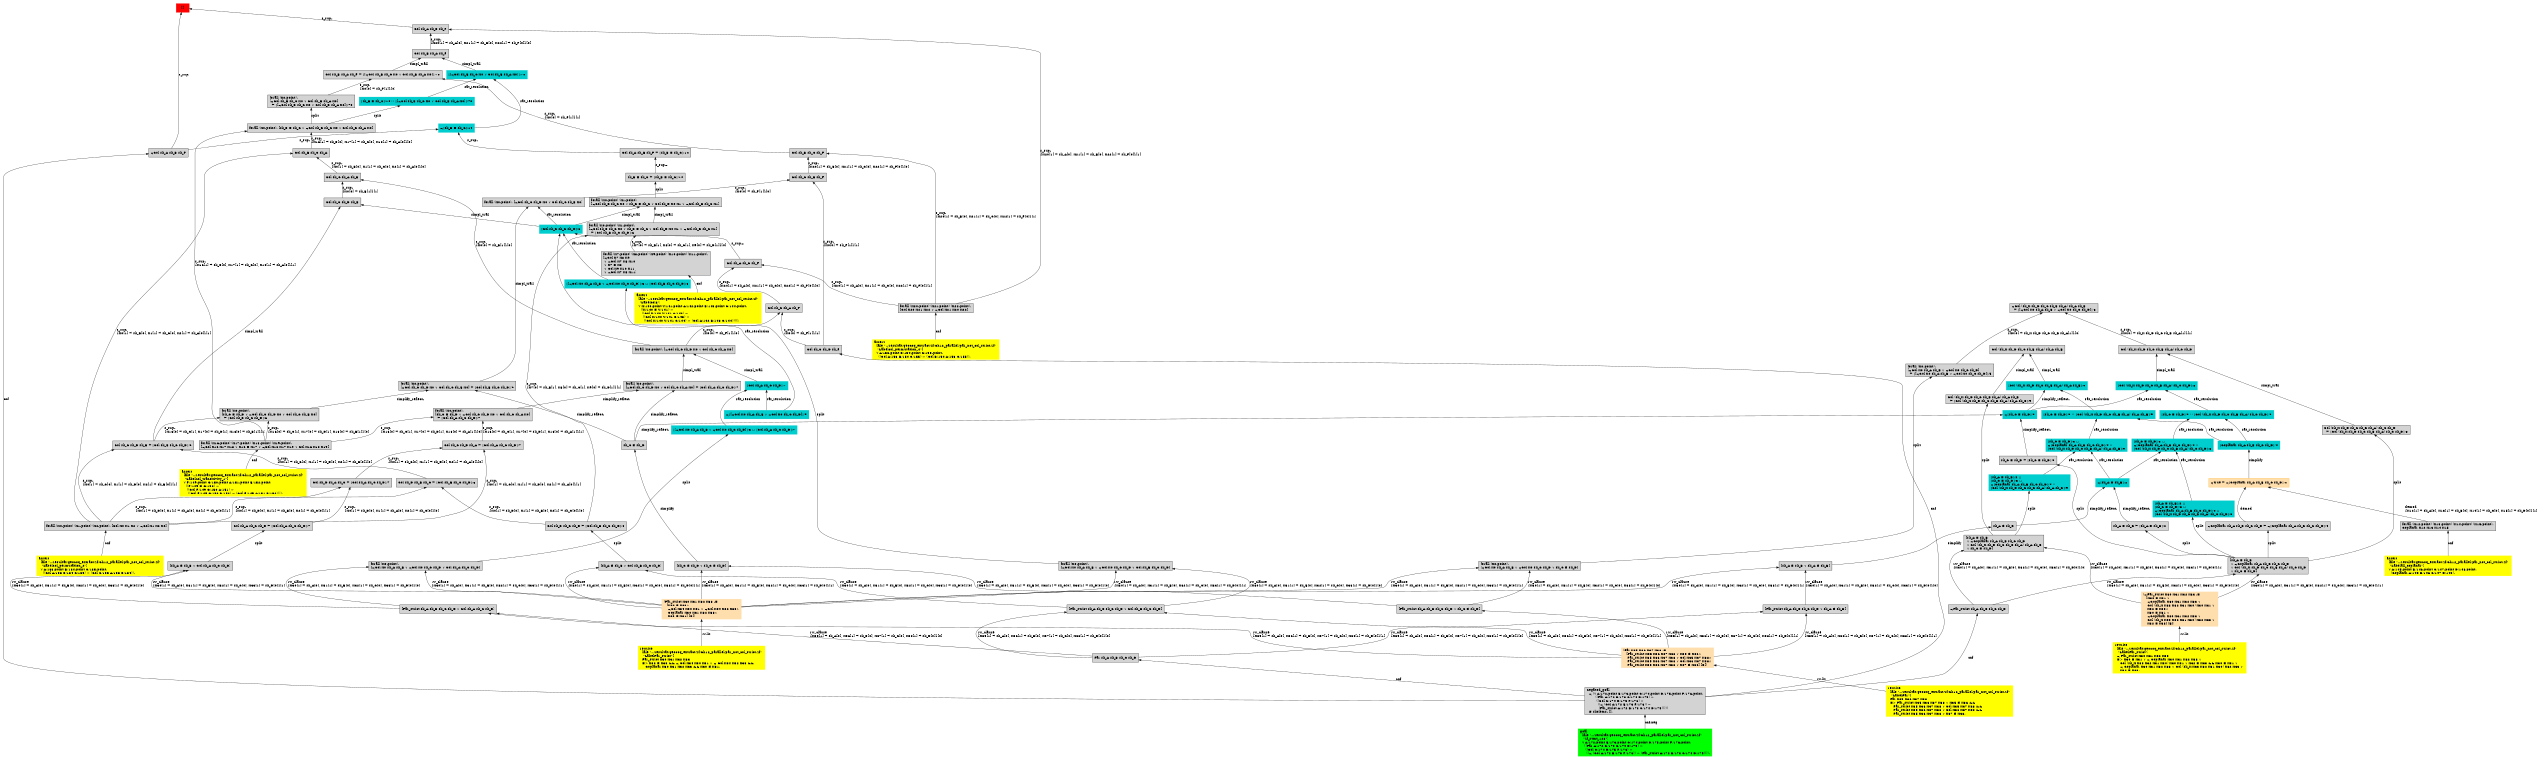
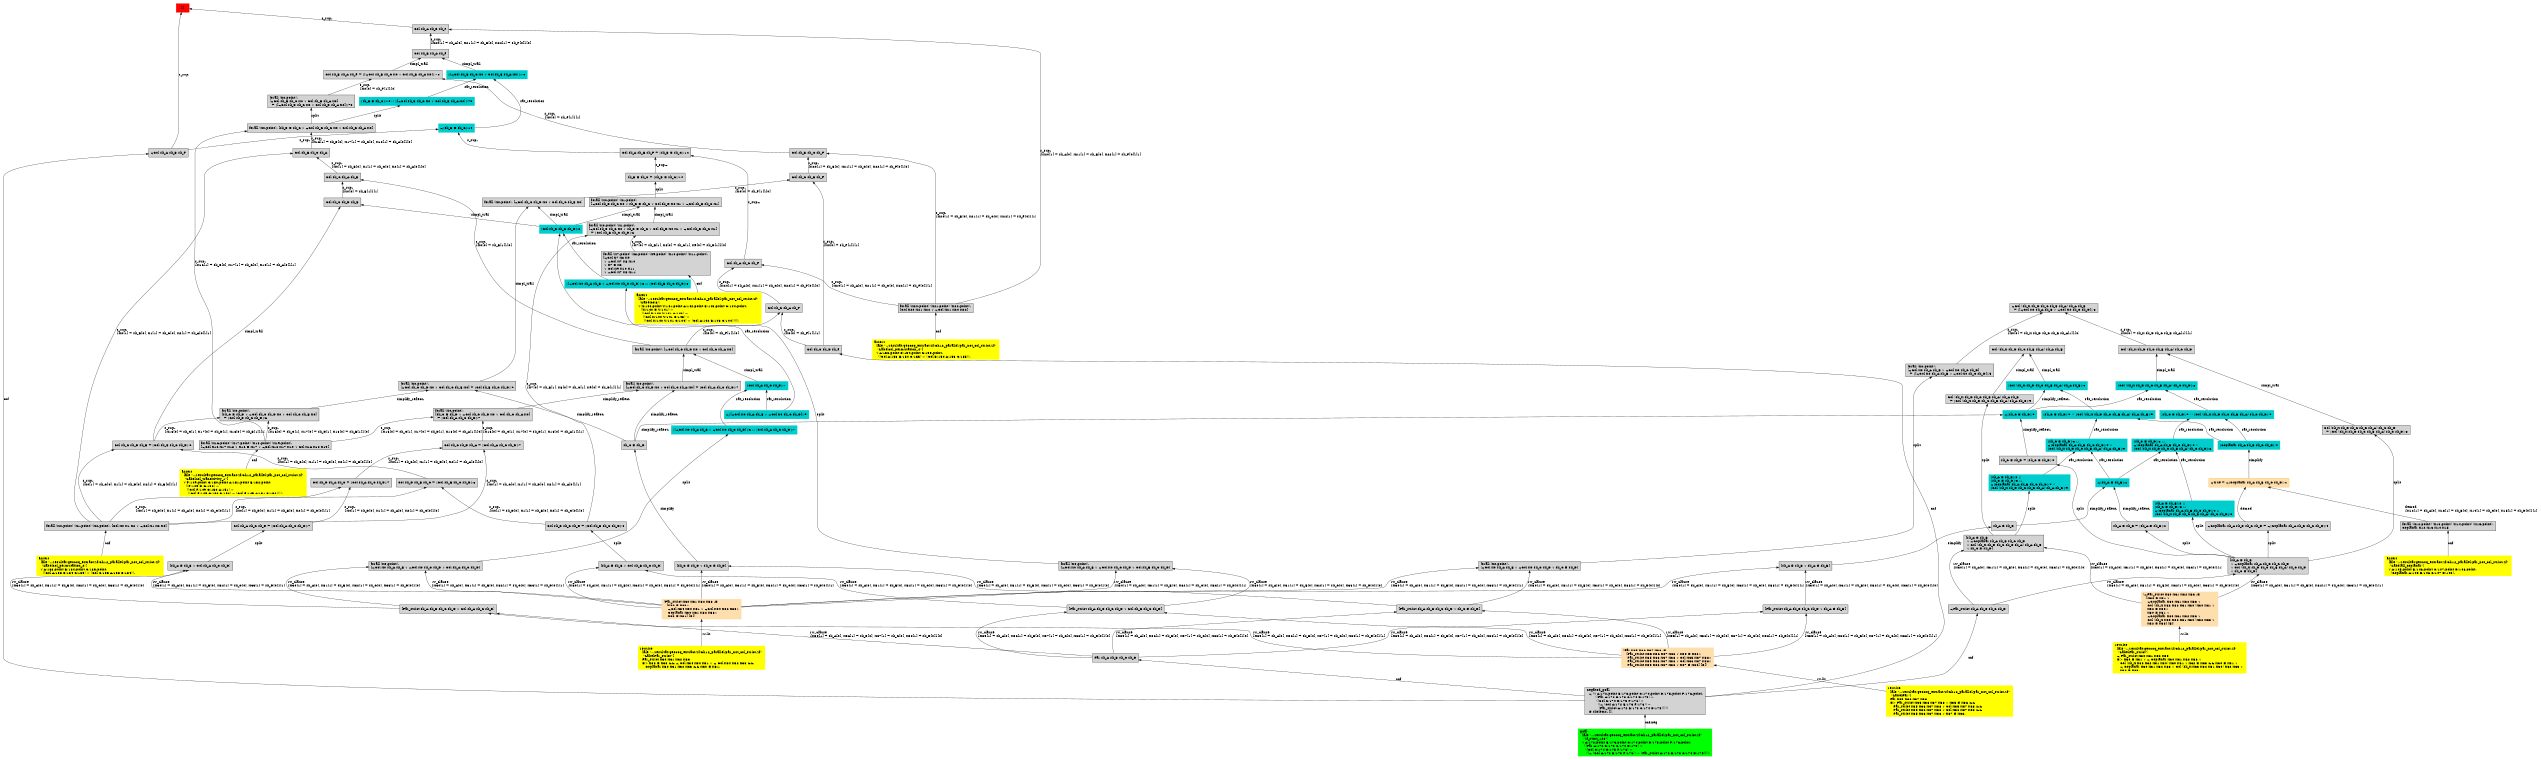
edge "⟦Col sk_B sk_C sk_D⟧/6" -> "forall (X0:point). [¬Col sk_C sk_D X0 ∨ Col sk_C sk_B X0]": label "sat_resolution" -> "simpl_trail"
edge "Col sk_A sk_C sk_P" -> "⟦Col sk_B sk_C sk_D⟧/6": now "Col sk_A sk_C sk_P" -> "Col sk_A sk_B sk_P ← ⟦sk_B = sk_C⟧/14"
edge "Par sk_A sk_B sk_C sk_D" -> "[Par_strict sk_A sk_B sk_C sk_D ∨ sk_C ≠ sk_D]": added, label "rw_clause {X35[1] → sk_A[0], X36[1] → sk_B[0], X37[1] → sk_C[0], X38[1] → sk_D[0]}[0]"
